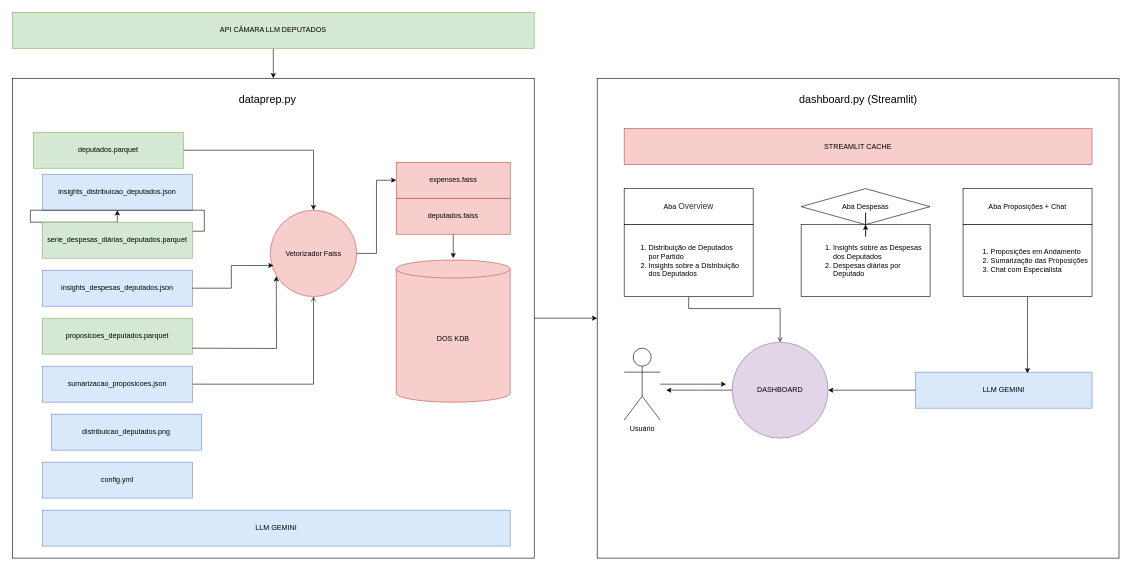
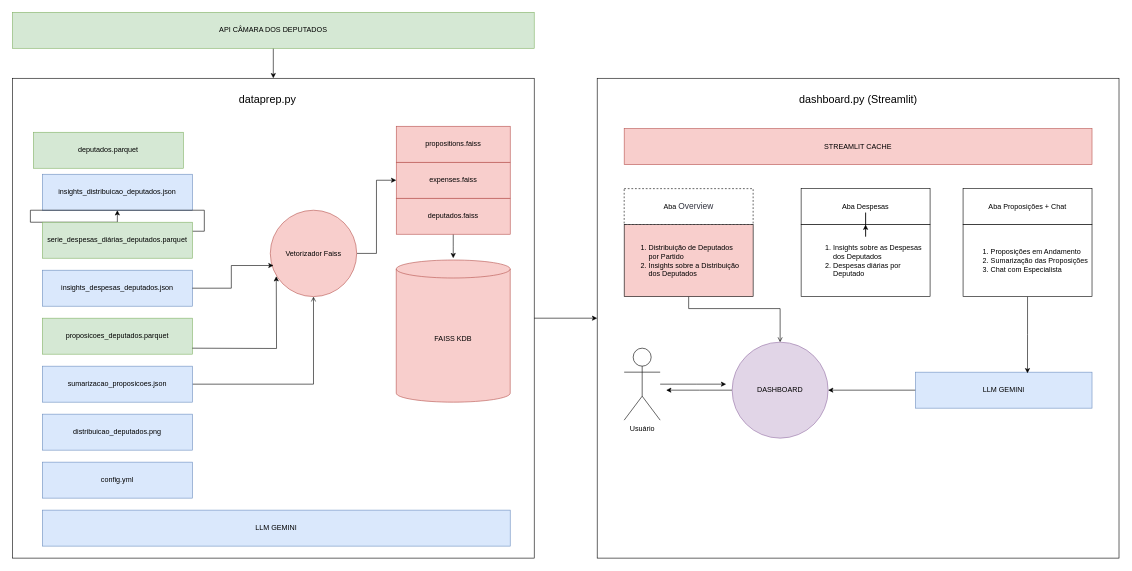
node "API CÂMARA LLM DEPUTADOS": label "API CÂMARA LLM DEPUTADOS" -> "API CÂMARA DOS DEPUTADOS"
node "propositions.faiss": added
edge "deputados.parquet" -> "Vetorizador Faiss": removed
node "Aba Overview": style solid -> dashed
node "Aba Despesas": shape diamond -> rectangle
node "Distribuição de Deputados por Partido Insights sobre a Distribuição dos Deputados": fillcolor #ffffff -> #f8cecc
node "DOS KDB": label "DOS KDB" -> "FAISS KDB"
node "distribuicao_deputados.png": moved (126, 432) -> (117, 432)
